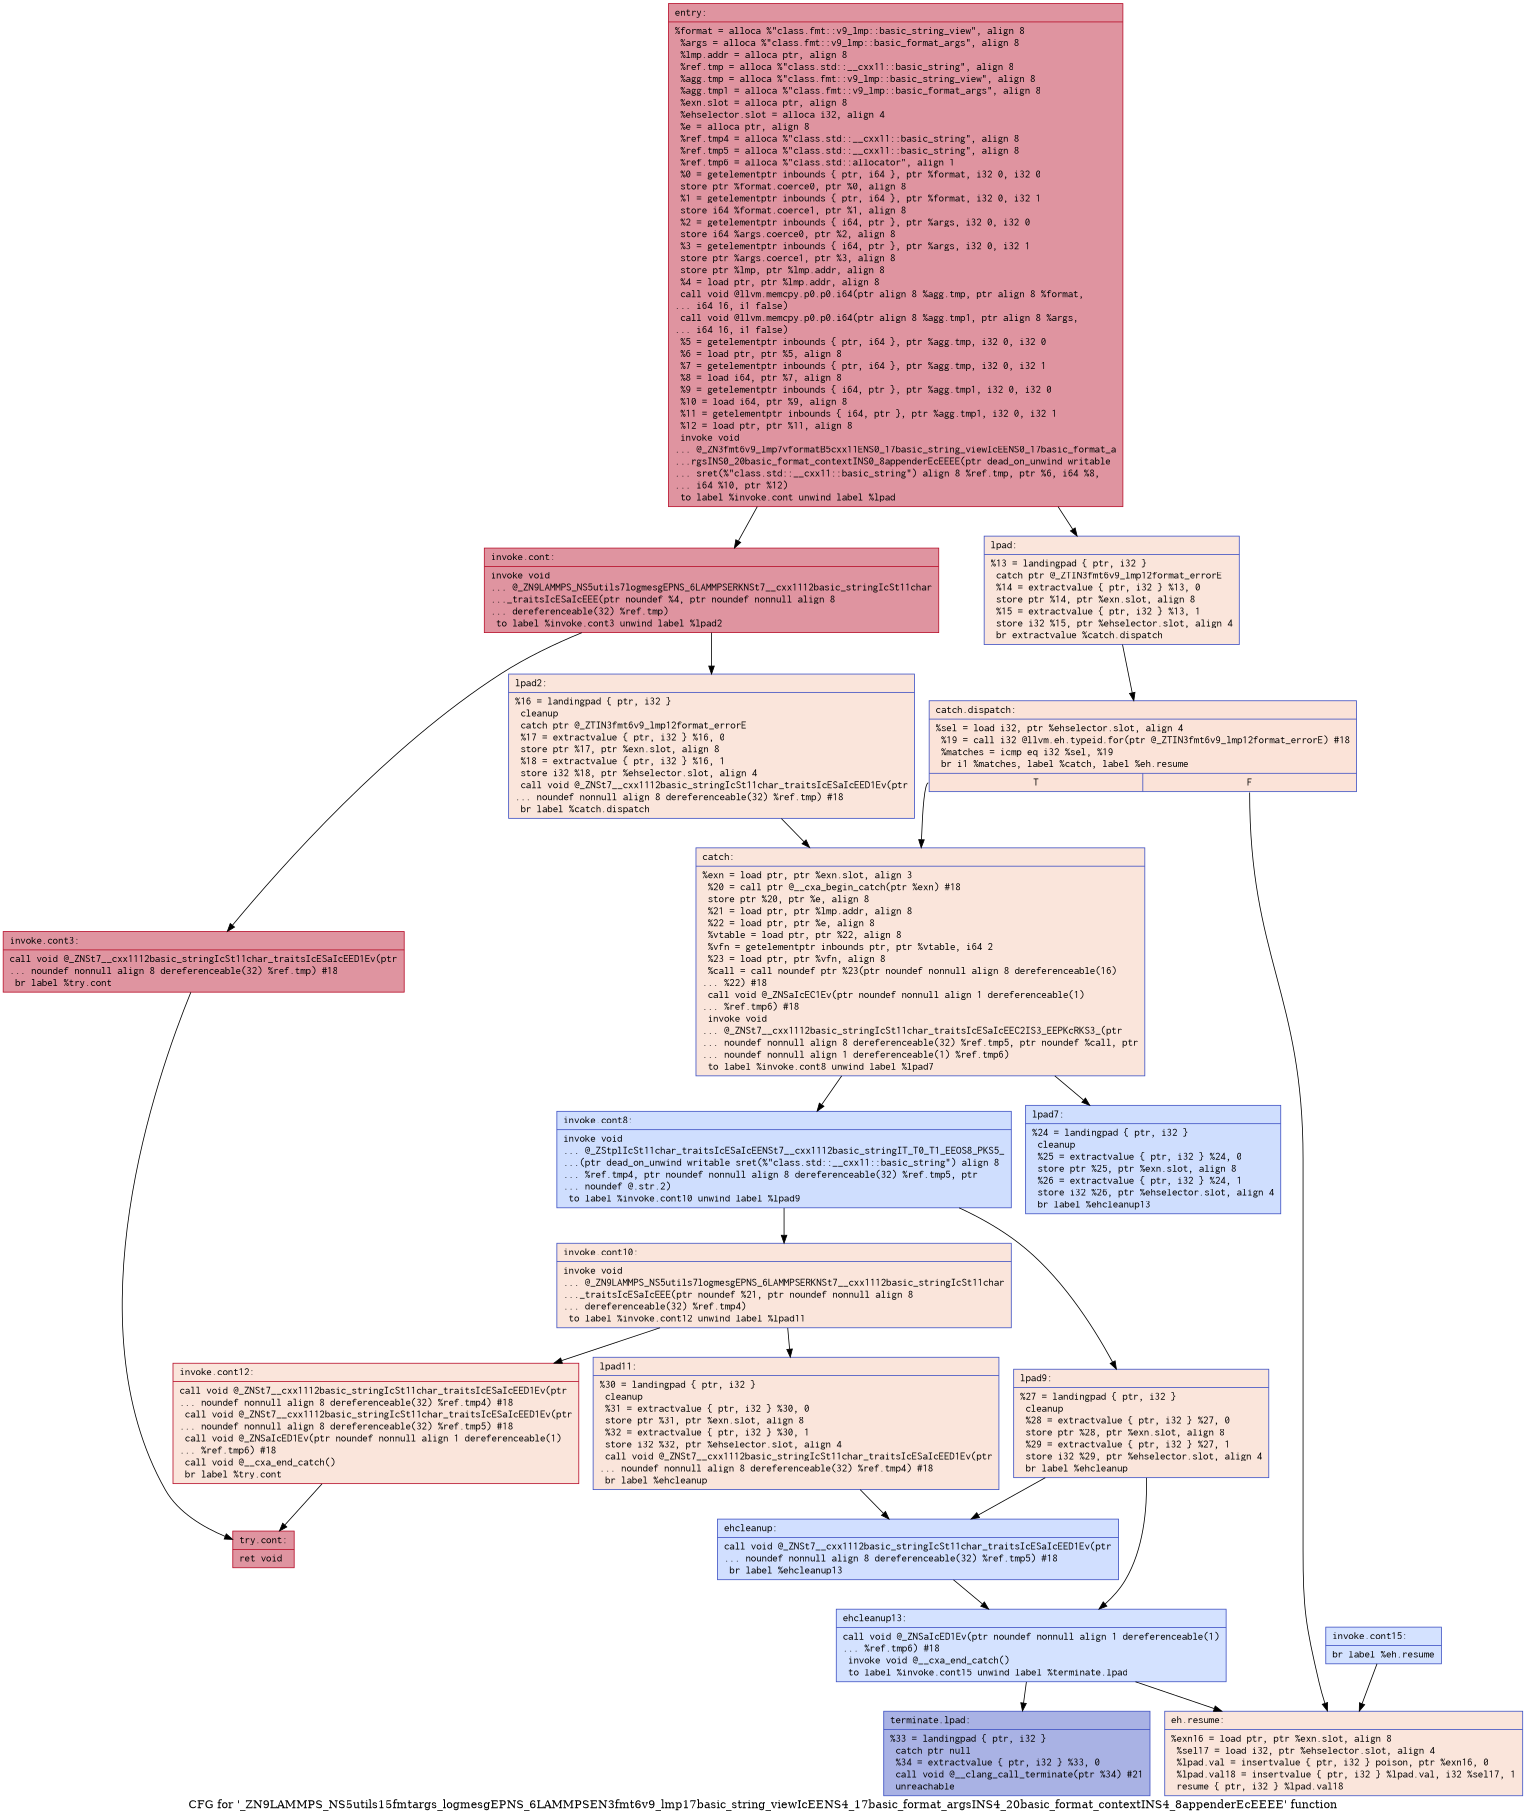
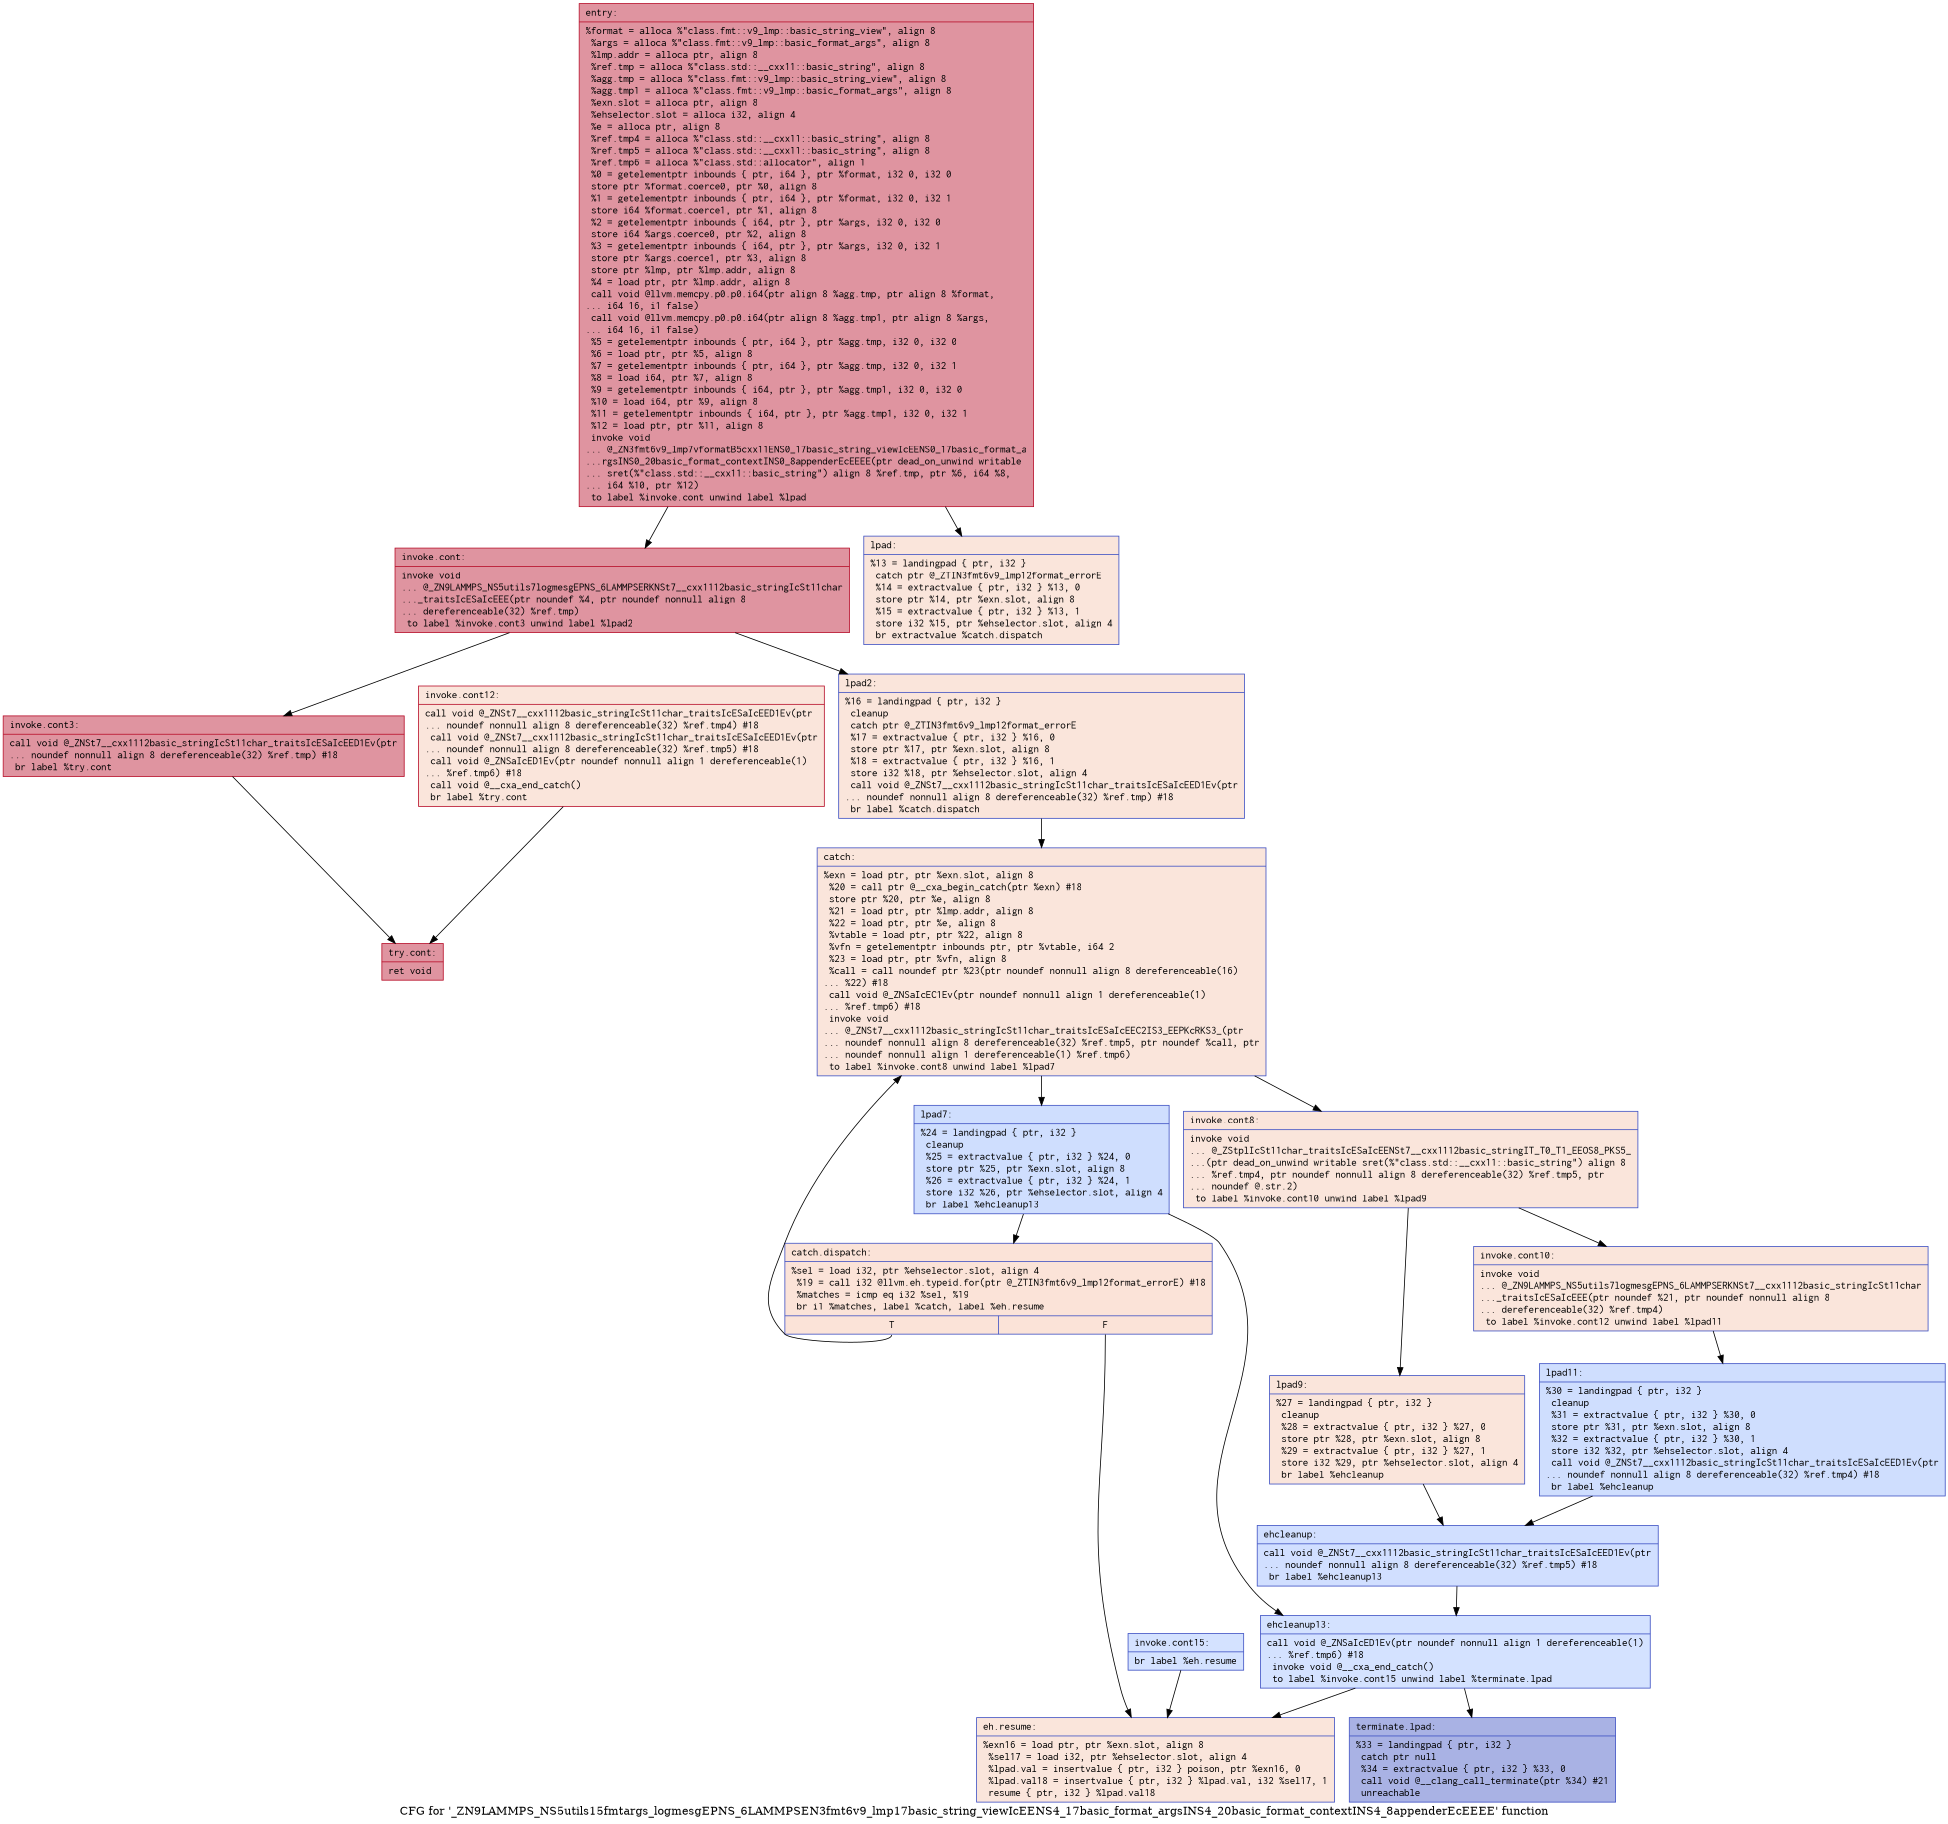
edge "lpad:" -> "catch.dispatch:": now "lpad7:" -> "catch.dispatch:"
node "catch:": text "%exn = load ptr, ptr %exn.slot, align 3" -> "%exn = load ptr, ptr %exn.slot, align 8"
node "invoke.cont8:": fillcolor #93b5fe70 -> #f4c5ad70
edge "invoke.cont10:" -> "invoke.cont12:": removed
node "lpad11:": fillcolor #f4c5ad70 -> #93b5fe70
edge "lpad9:" -> "ehcleanup13:": now "lpad7:" -> "ehcleanup13:"
